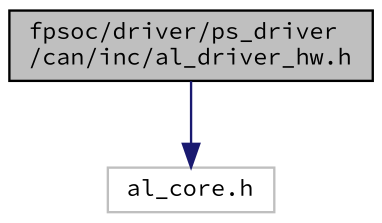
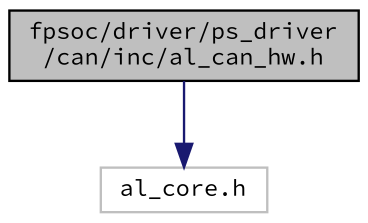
node "fpsoc/driver/ps_driver /can/inc/al_driver_hw.h": label "fpsoc/driver/ps_driver /can/inc/al_driver_hw.h" -> "fpsoc/driver/ps_driver /can/inc/al_can_hw.h"
